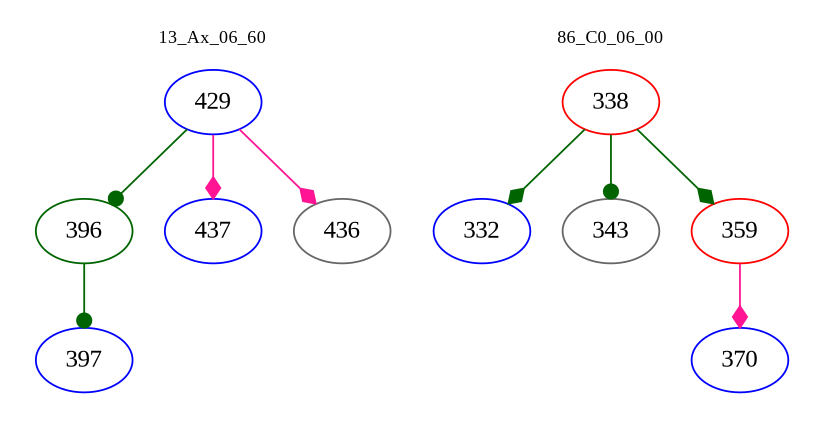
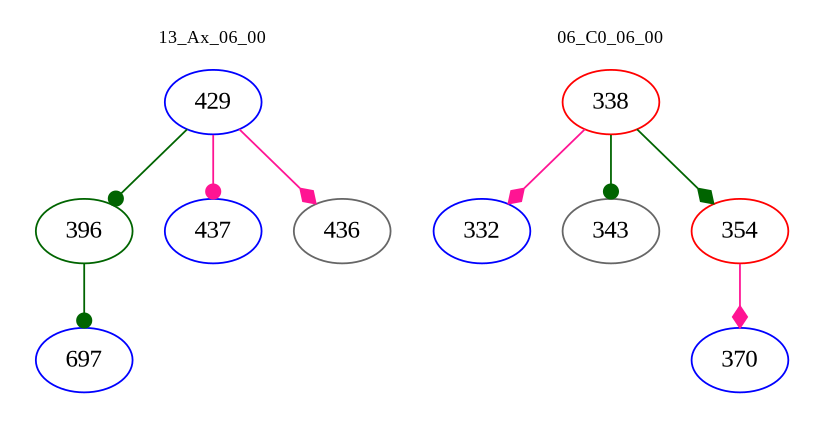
cluster "13_Ax_06_60": label "13_Ax_06_60" -> "13_Ax_06_00"
cluster "86_C0_06_00": label "86_C0_06_00" -> "06_C0_06_00"
edge "429" -> "437": arrowhead diamond -> dot
edge "338" -> "332": color darkgreen -> deeppink
node "359": label "359" -> "354"
node "397": label "397" -> "697"
